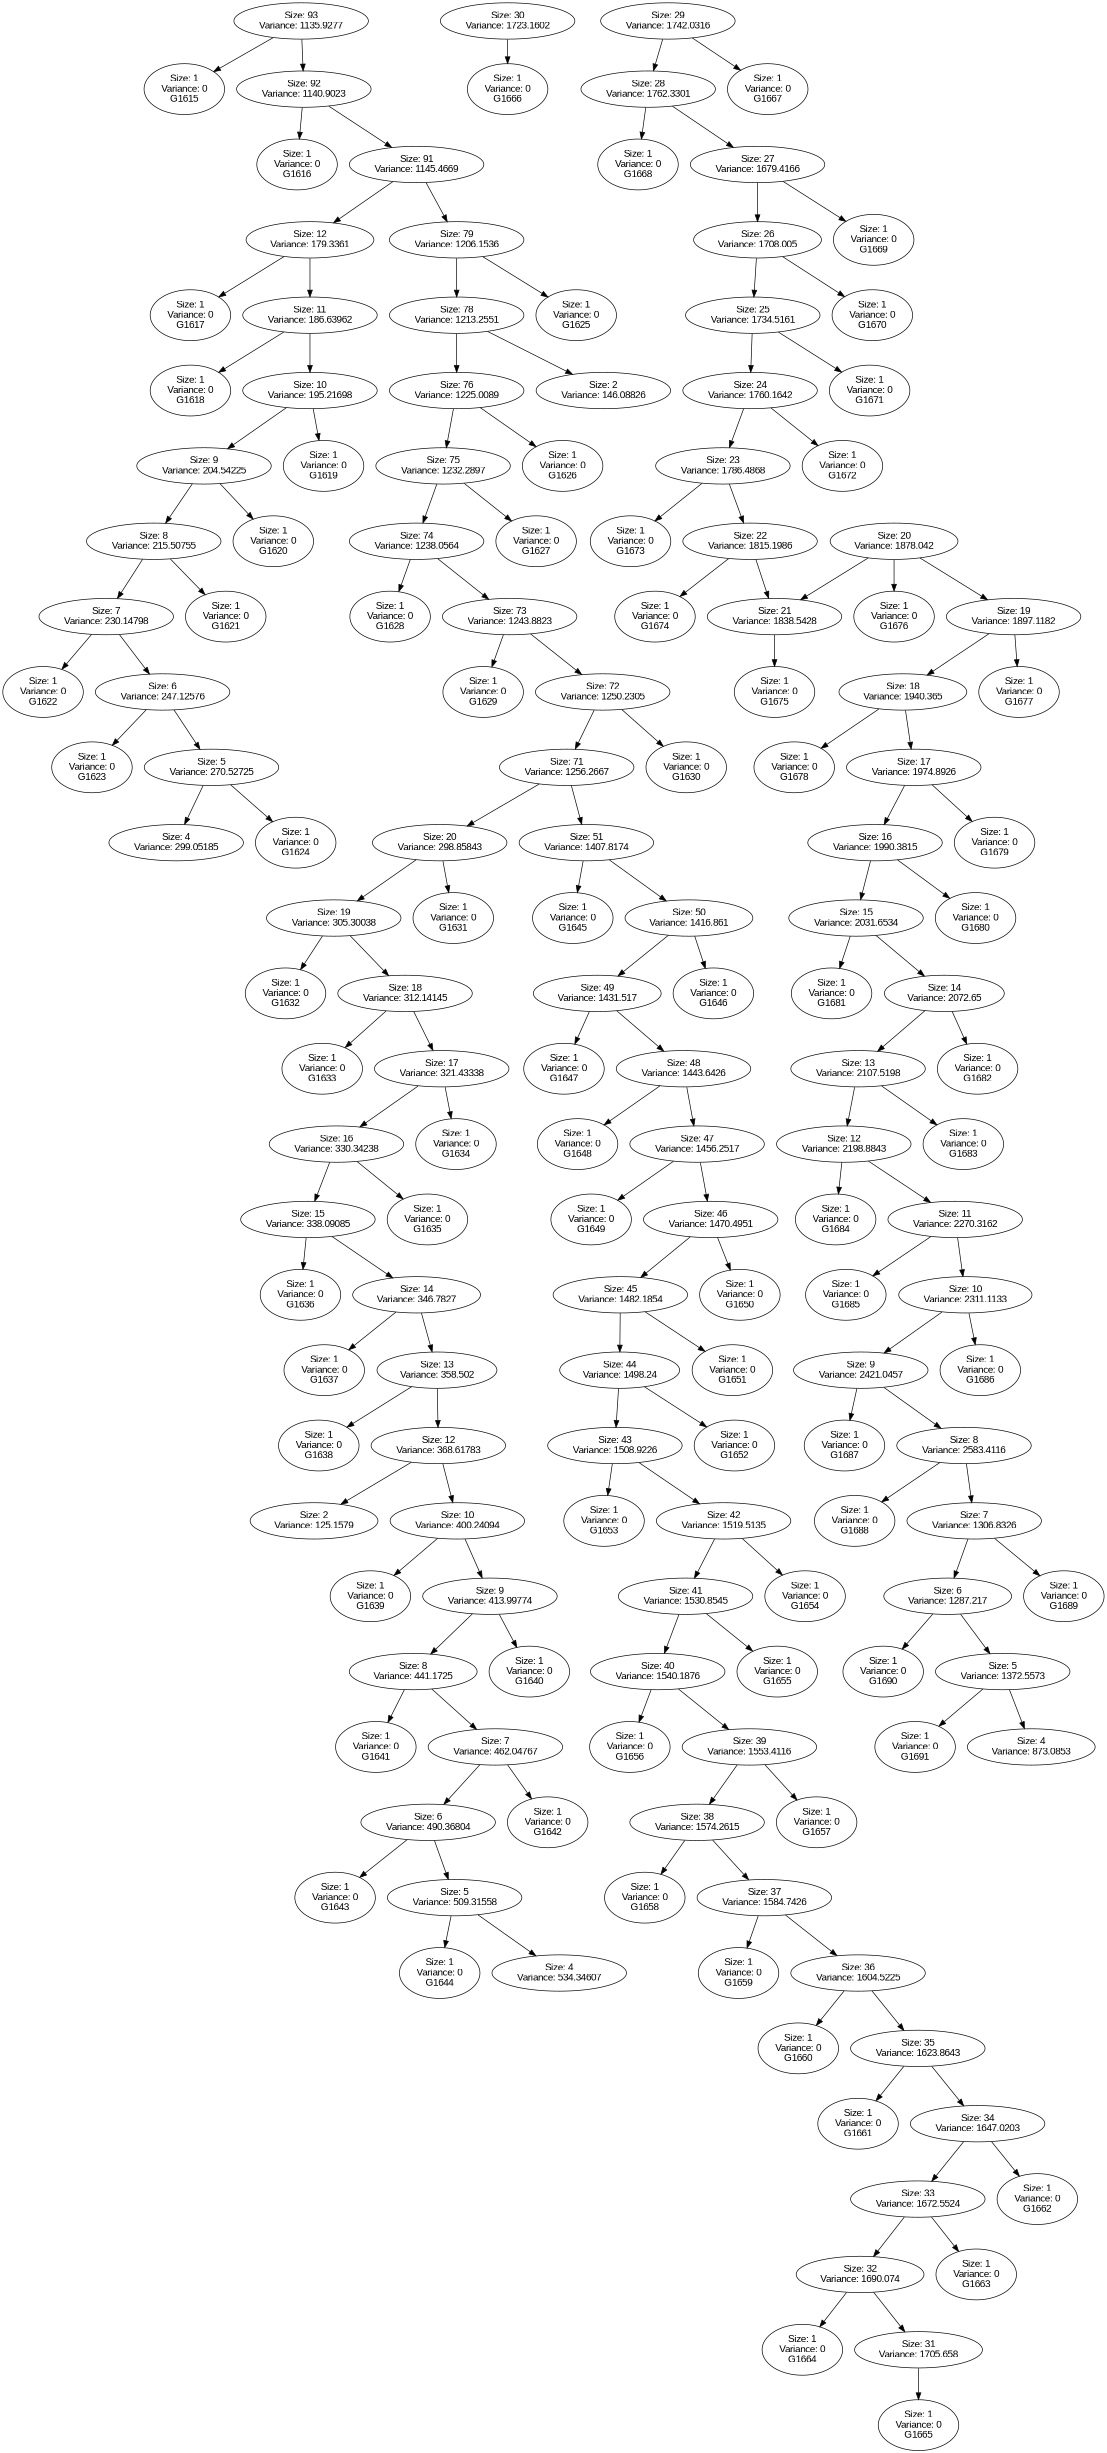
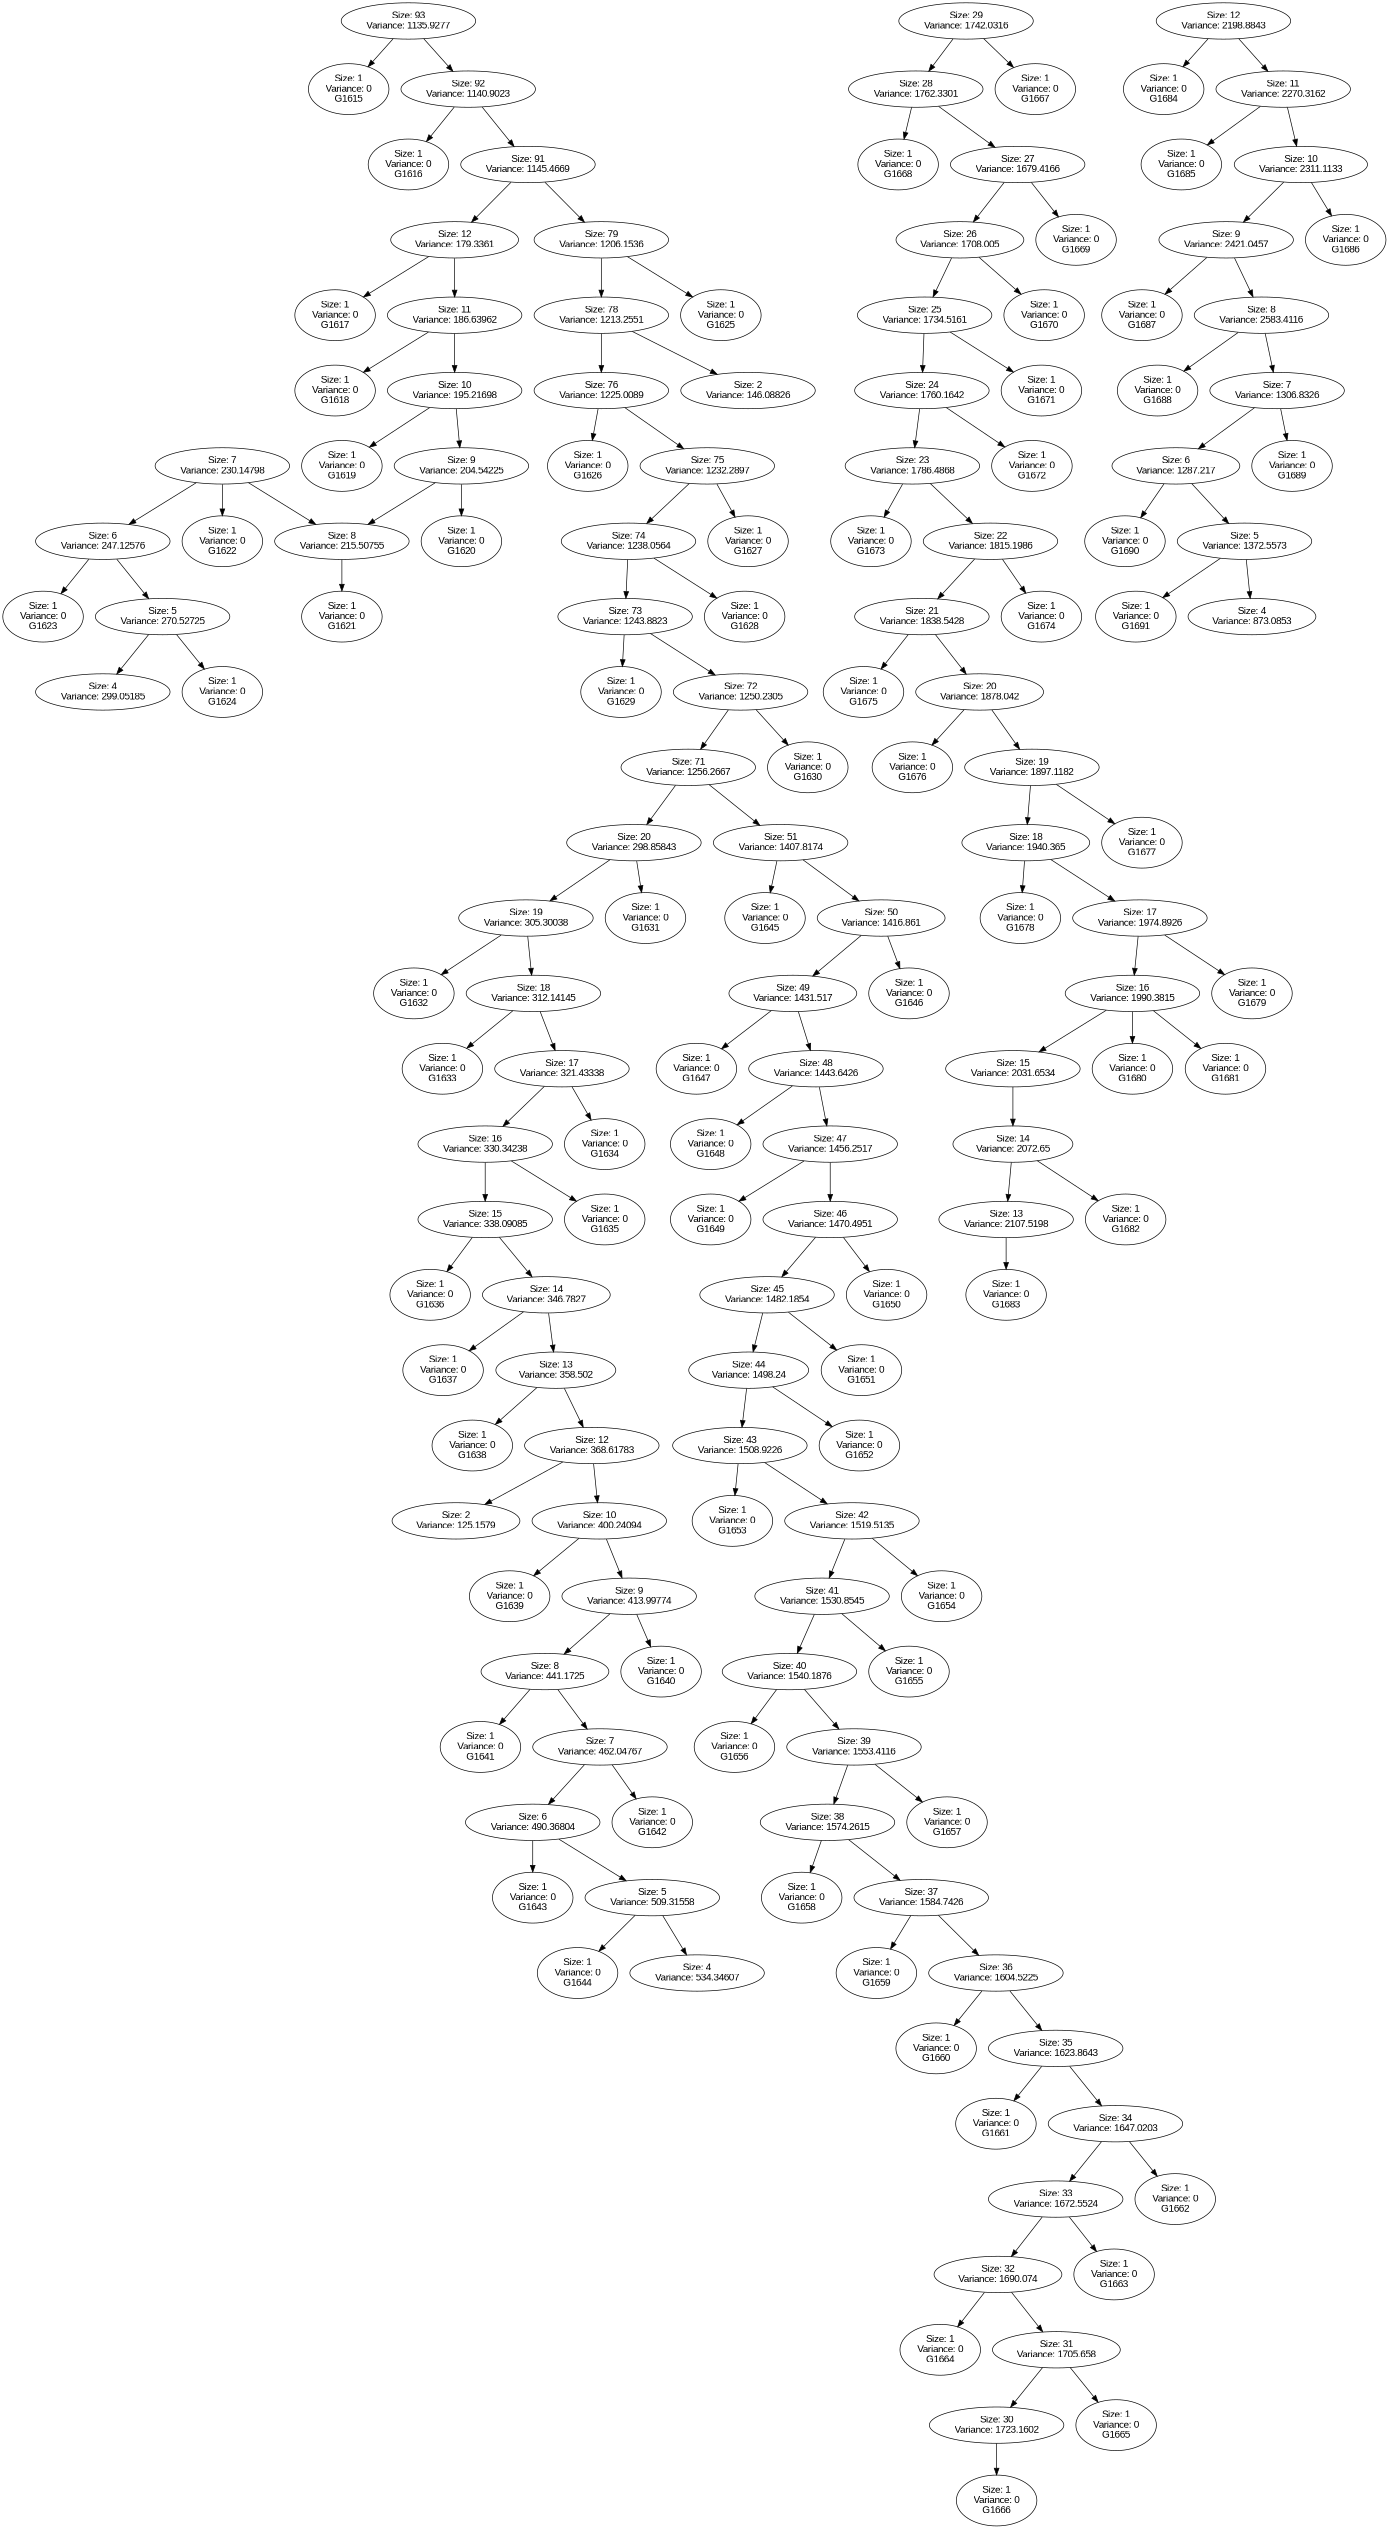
edge "Size: 8 Variance: 215.50755" -> "Size: 7 Variance: 230.14798": reversed
edge "Size: 20 Variance: 1878.042" -> "Size: 21 Variance: 1838.5428": reversed
edge "Size: 15 Variance: 2031.6534" -> "Size: 1 Variance: 0 G1681": now "Size: 16 Variance: 1990.3815" -> "Size: 1 Variance: 0 G1681"
edge "Size: 13 Variance: 2107.5198" -> "Size: 12 Variance: 2198.8843": removed
edge "Size: 31 Variance: 1705.658" -> "Size: 30 Variance: 1723.1602": added
